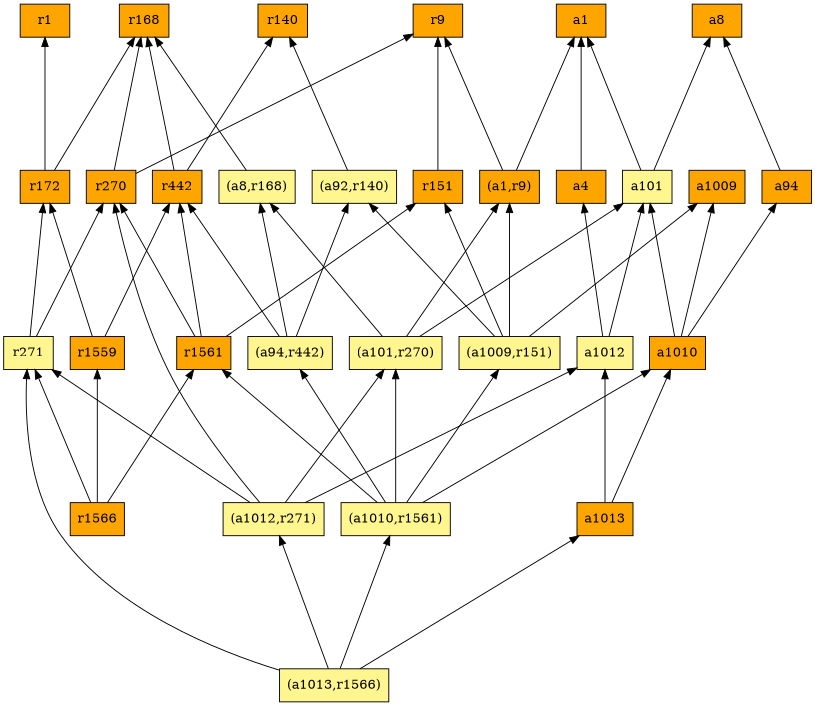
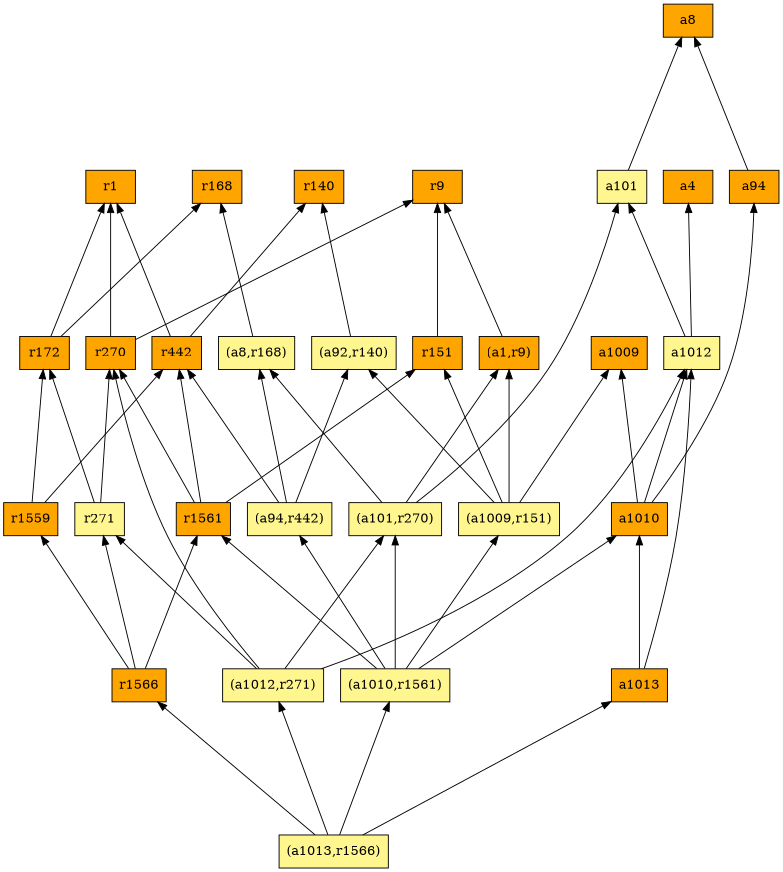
node "a1": removed
edge "r270" -> "r168": now "r270" -> "r1"
edge "r442" -> "r168": now "r442" -> "r1"
edge "a1010" -> "a101": now "a1010" -> "a1012"
edge "(a1013,r1566)" -> "r271": now "(a1013,r1566)" -> "r1566"
